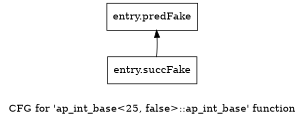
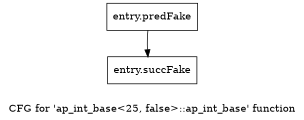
edge "entry.succFake" -> "entry.predFake": reversed
